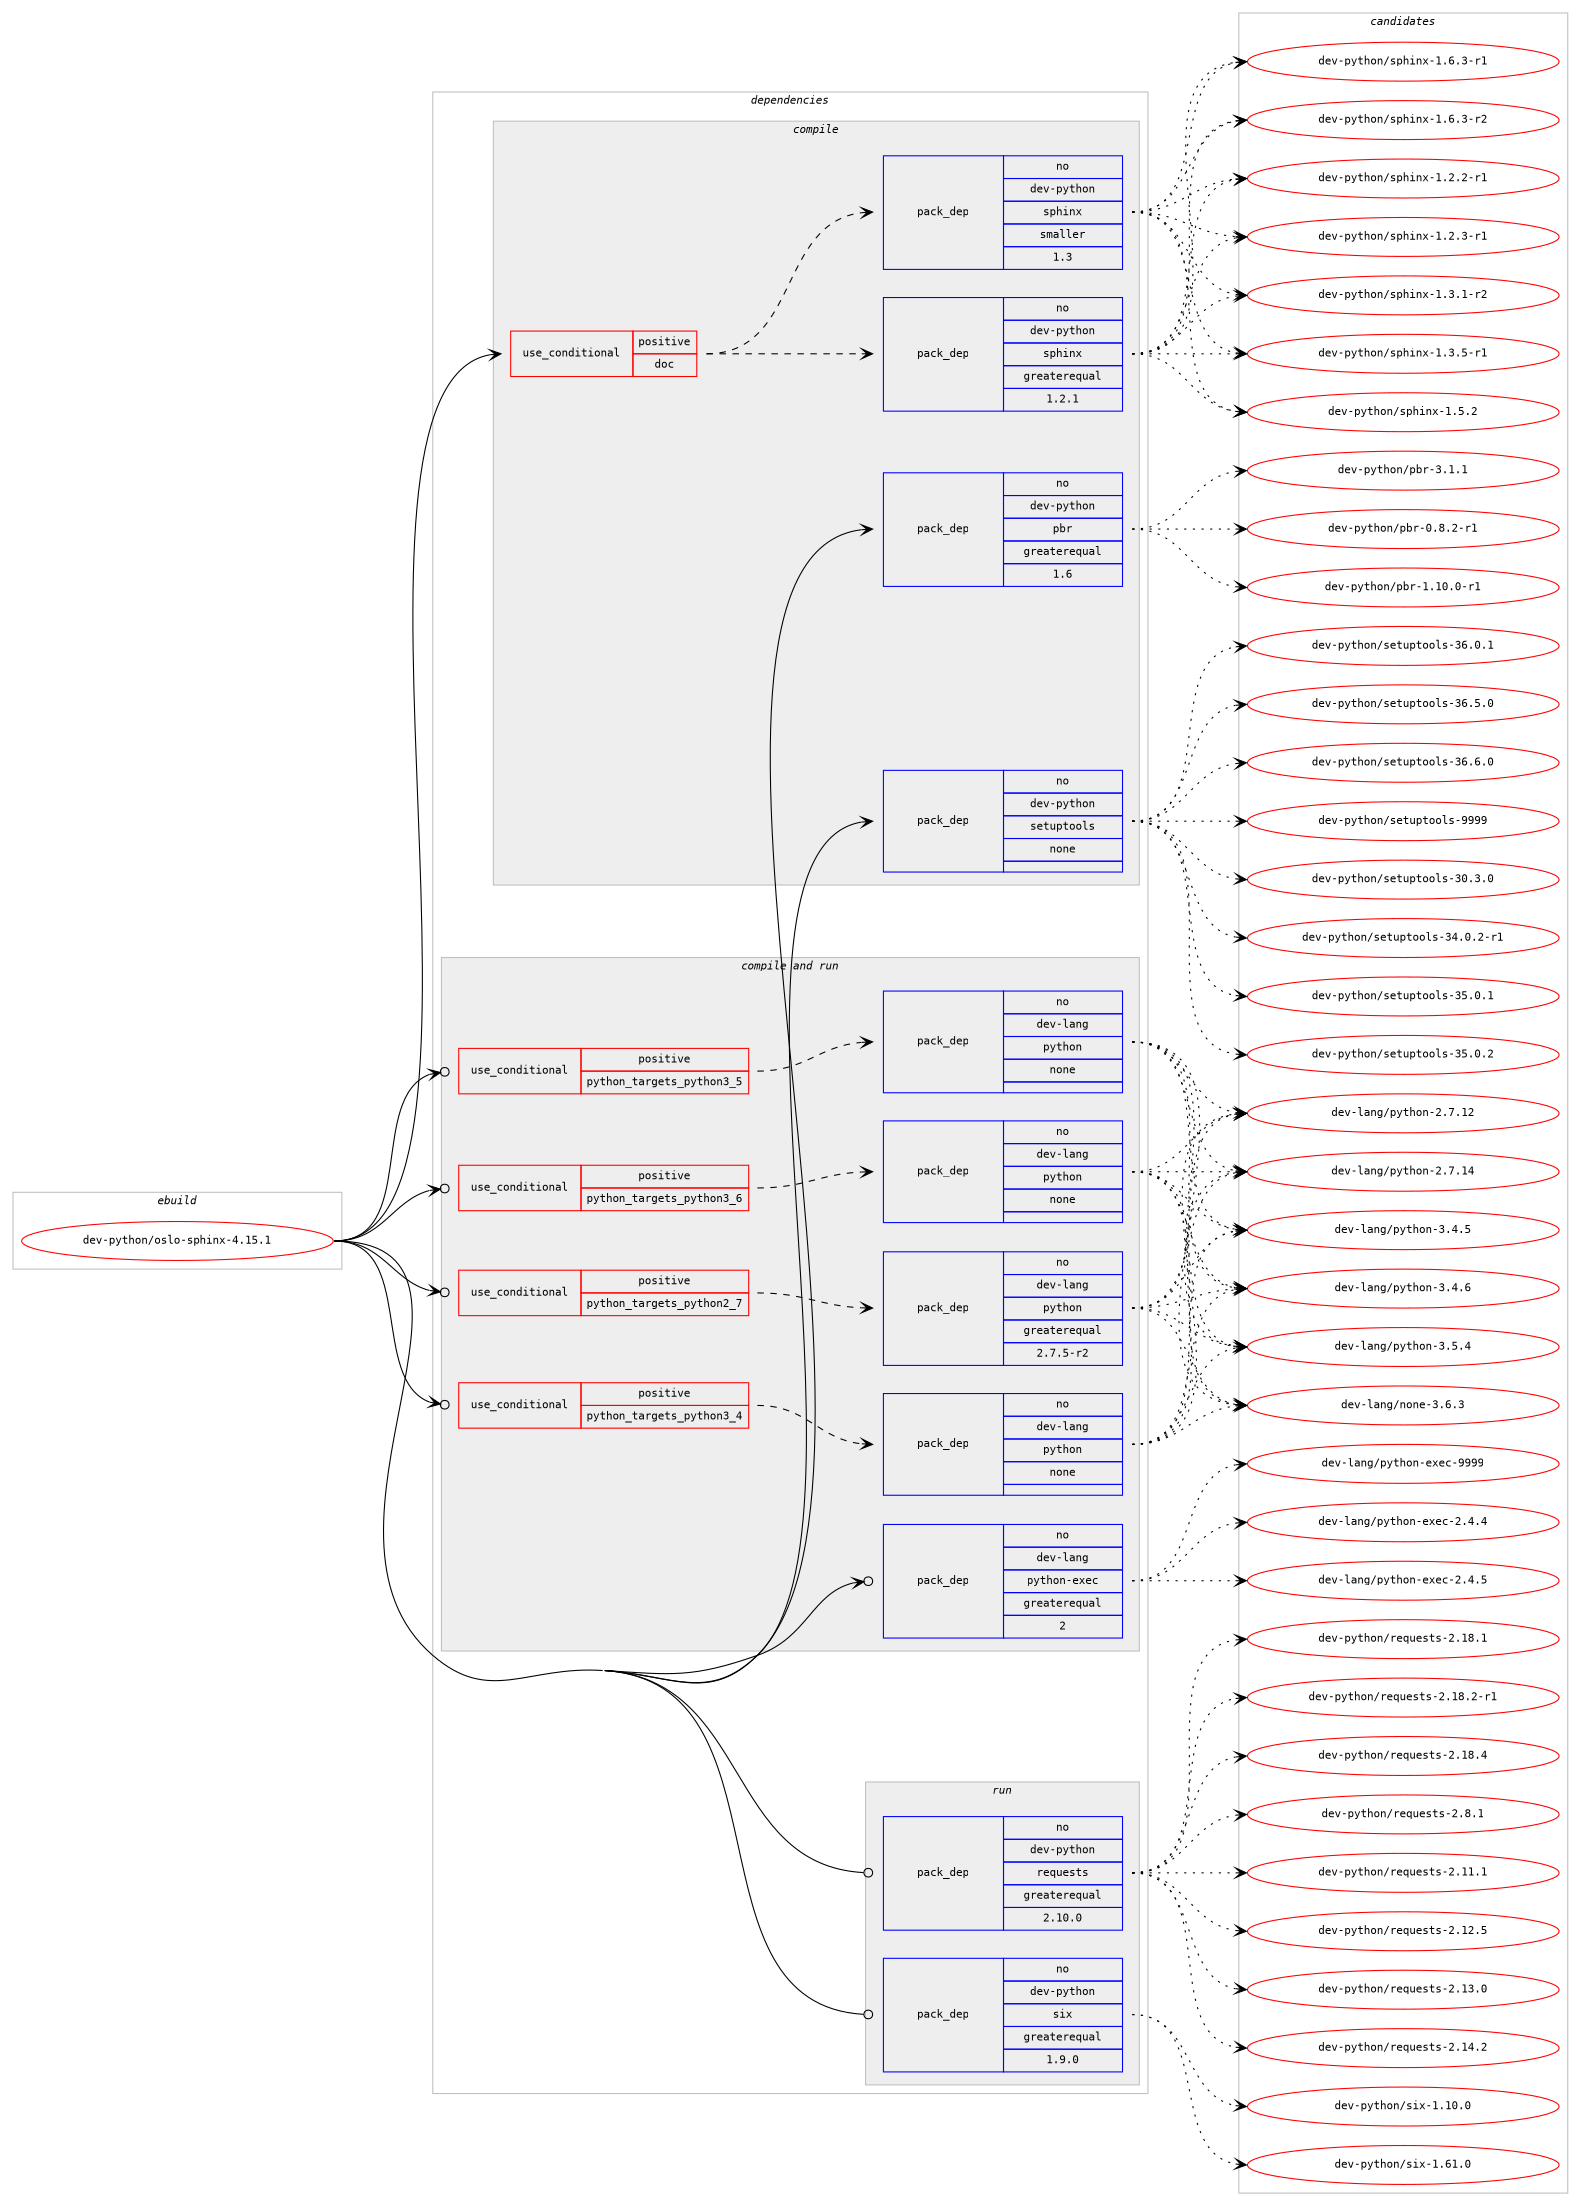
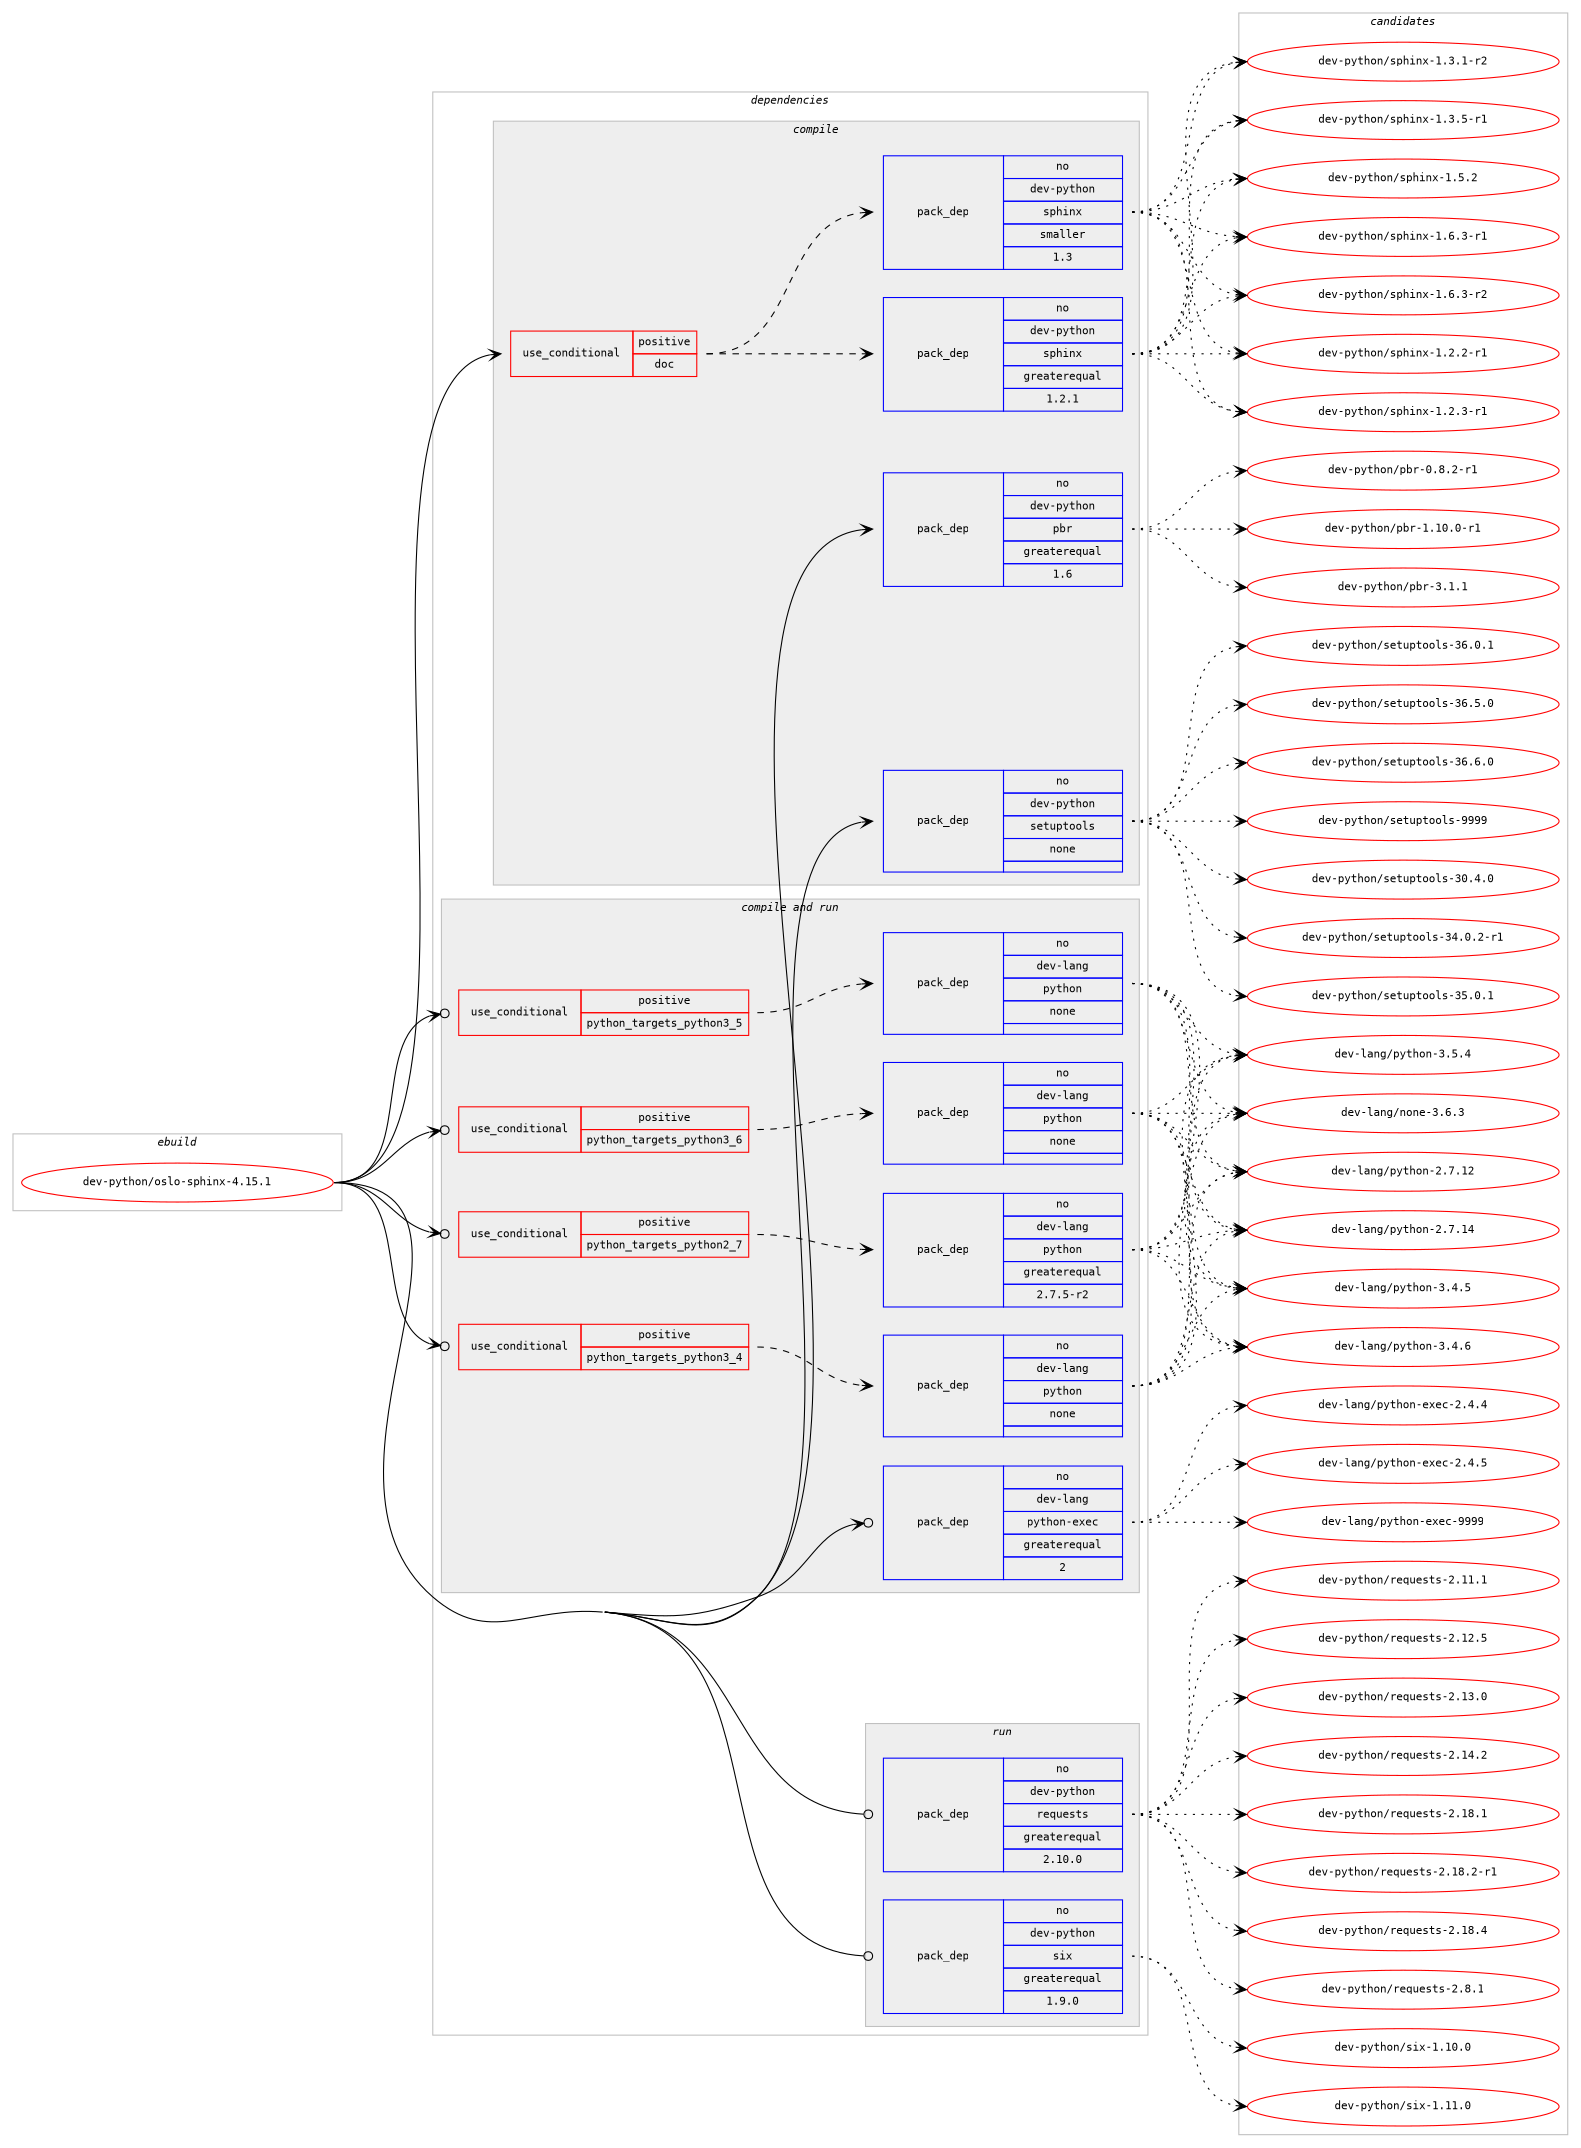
node "dev-python/setuptools-30.3.0": label "dev-python/setuptools-30.3.0" -> "dev-python/setuptools-30.4.0"
node "dev-python/setuptools-35.0.2": removed
node "dev-python/six-1.61.0": label "dev-python/six-1.61.0" -> "dev-python/six-1.11.0"
